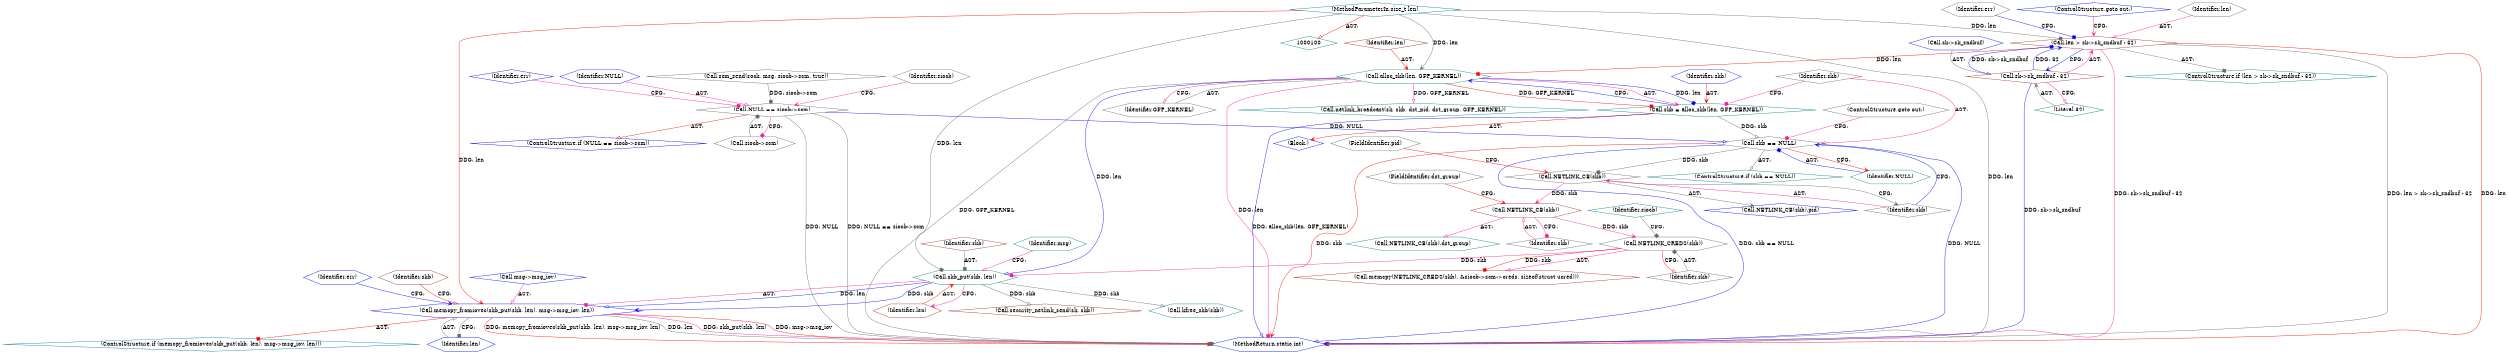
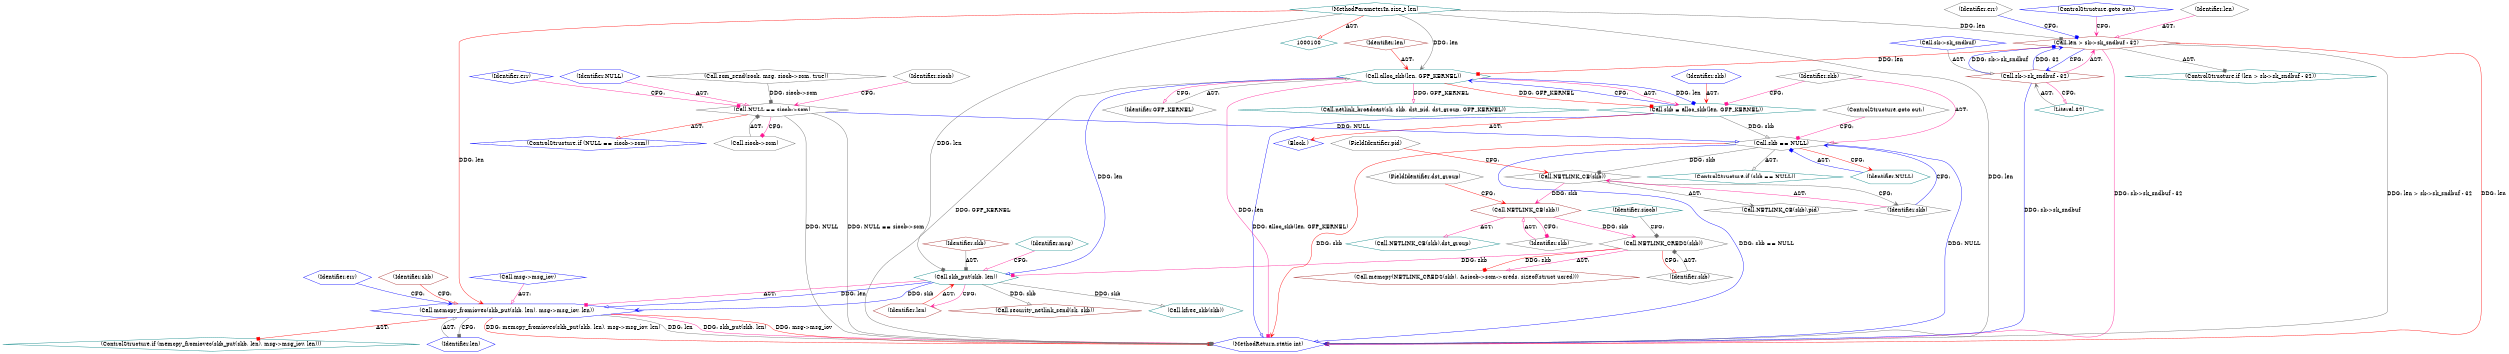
node "(Call,sk->sk_sndbuf)": shape hexagon -> diamond
node "(Call,NETLINK_CB(skb).pid)": color blue -> gray40
